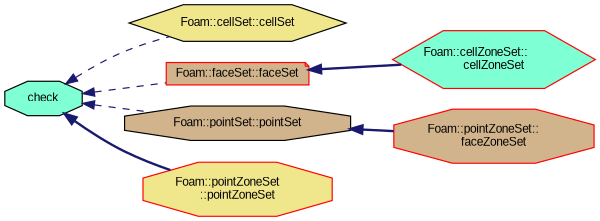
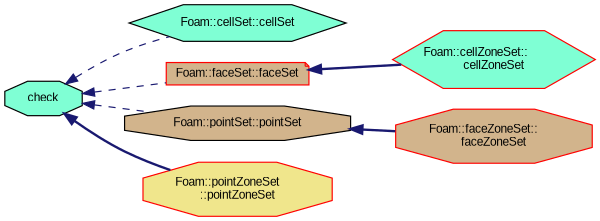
node "Foam::cellSet::cellSet": fillcolor khaki -> aquamarine
node "Foam::pointZoneSet:: faceZoneSet": label "Foam::pointZoneSet:: faceZoneSet" -> "Foam::faceZoneSet:: faceZoneSet"
